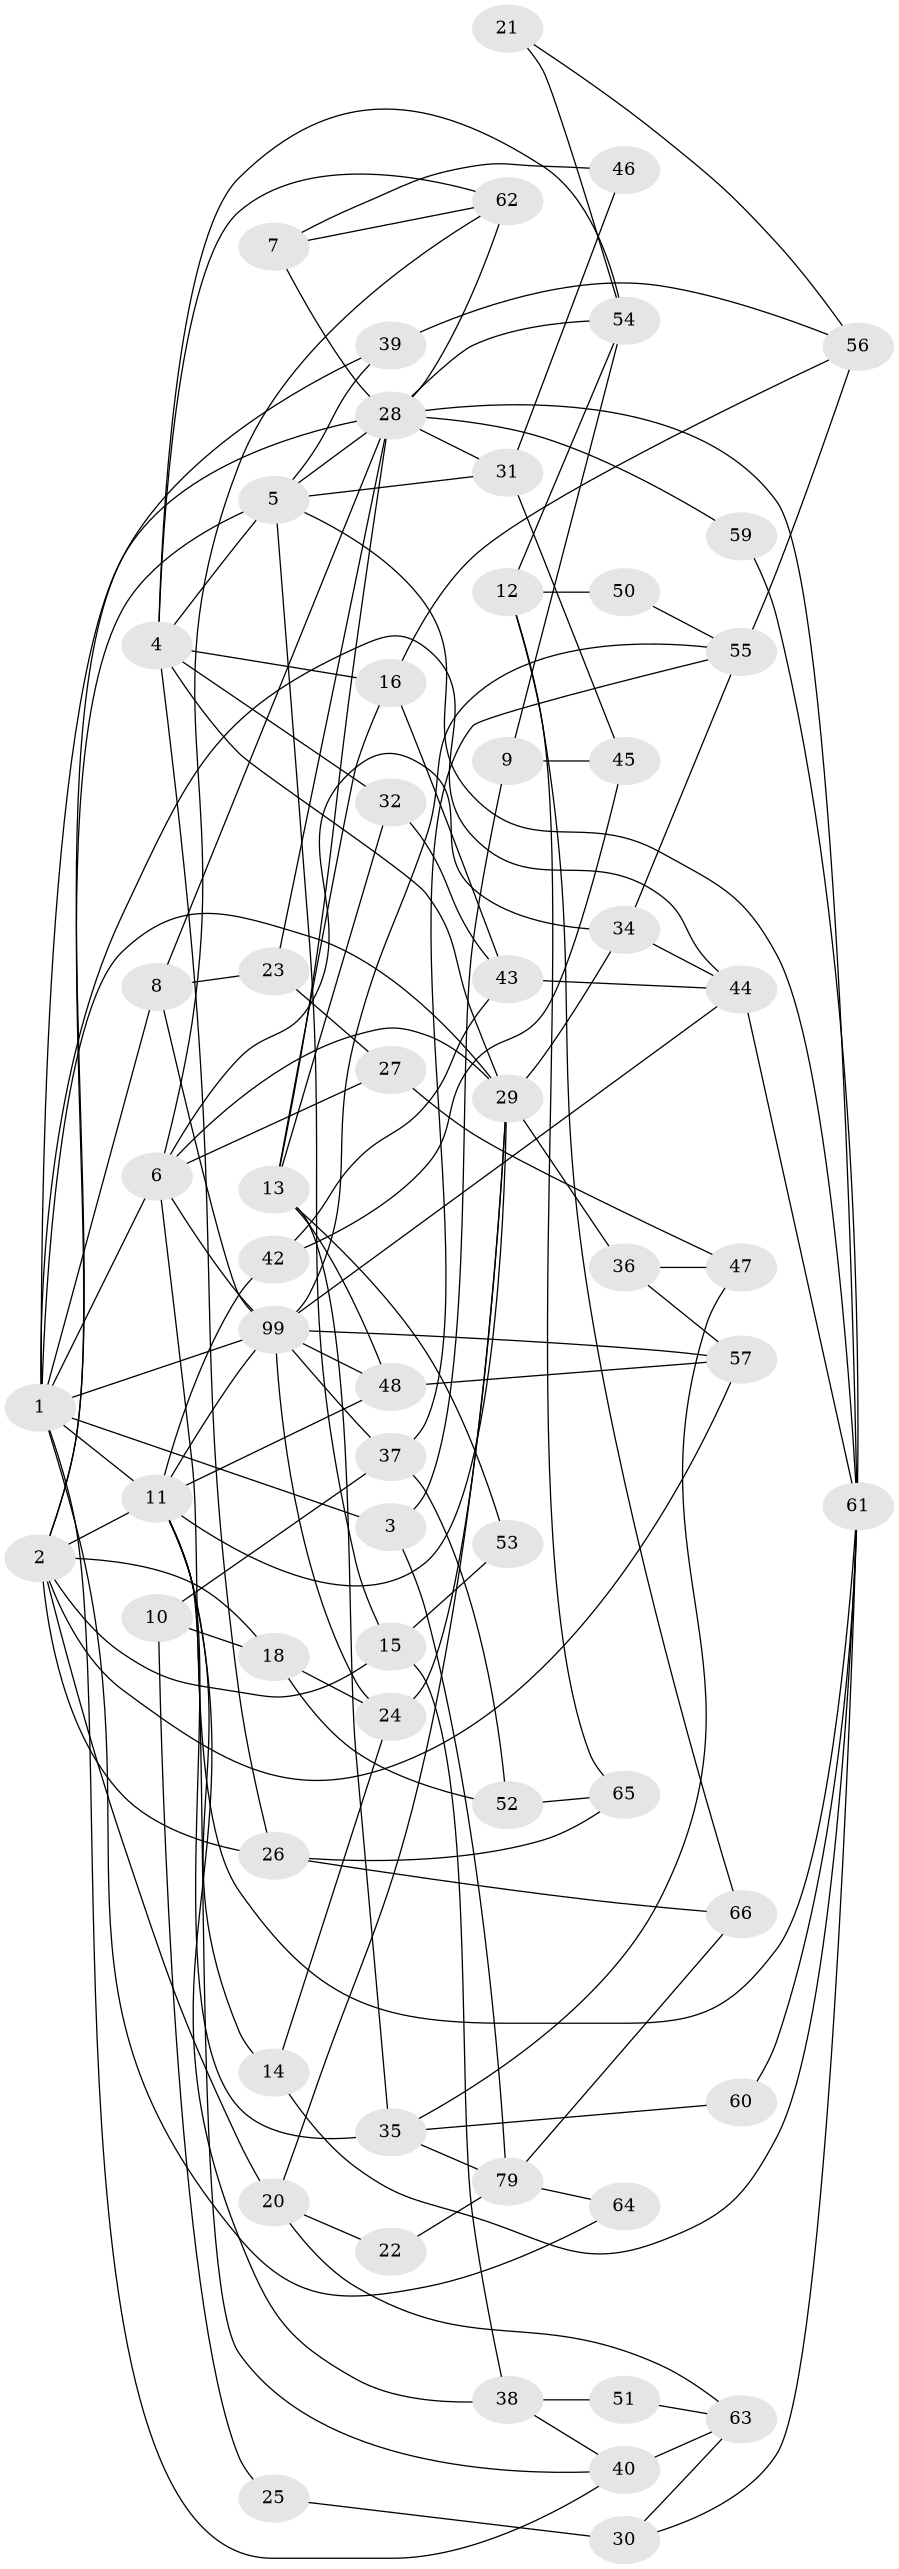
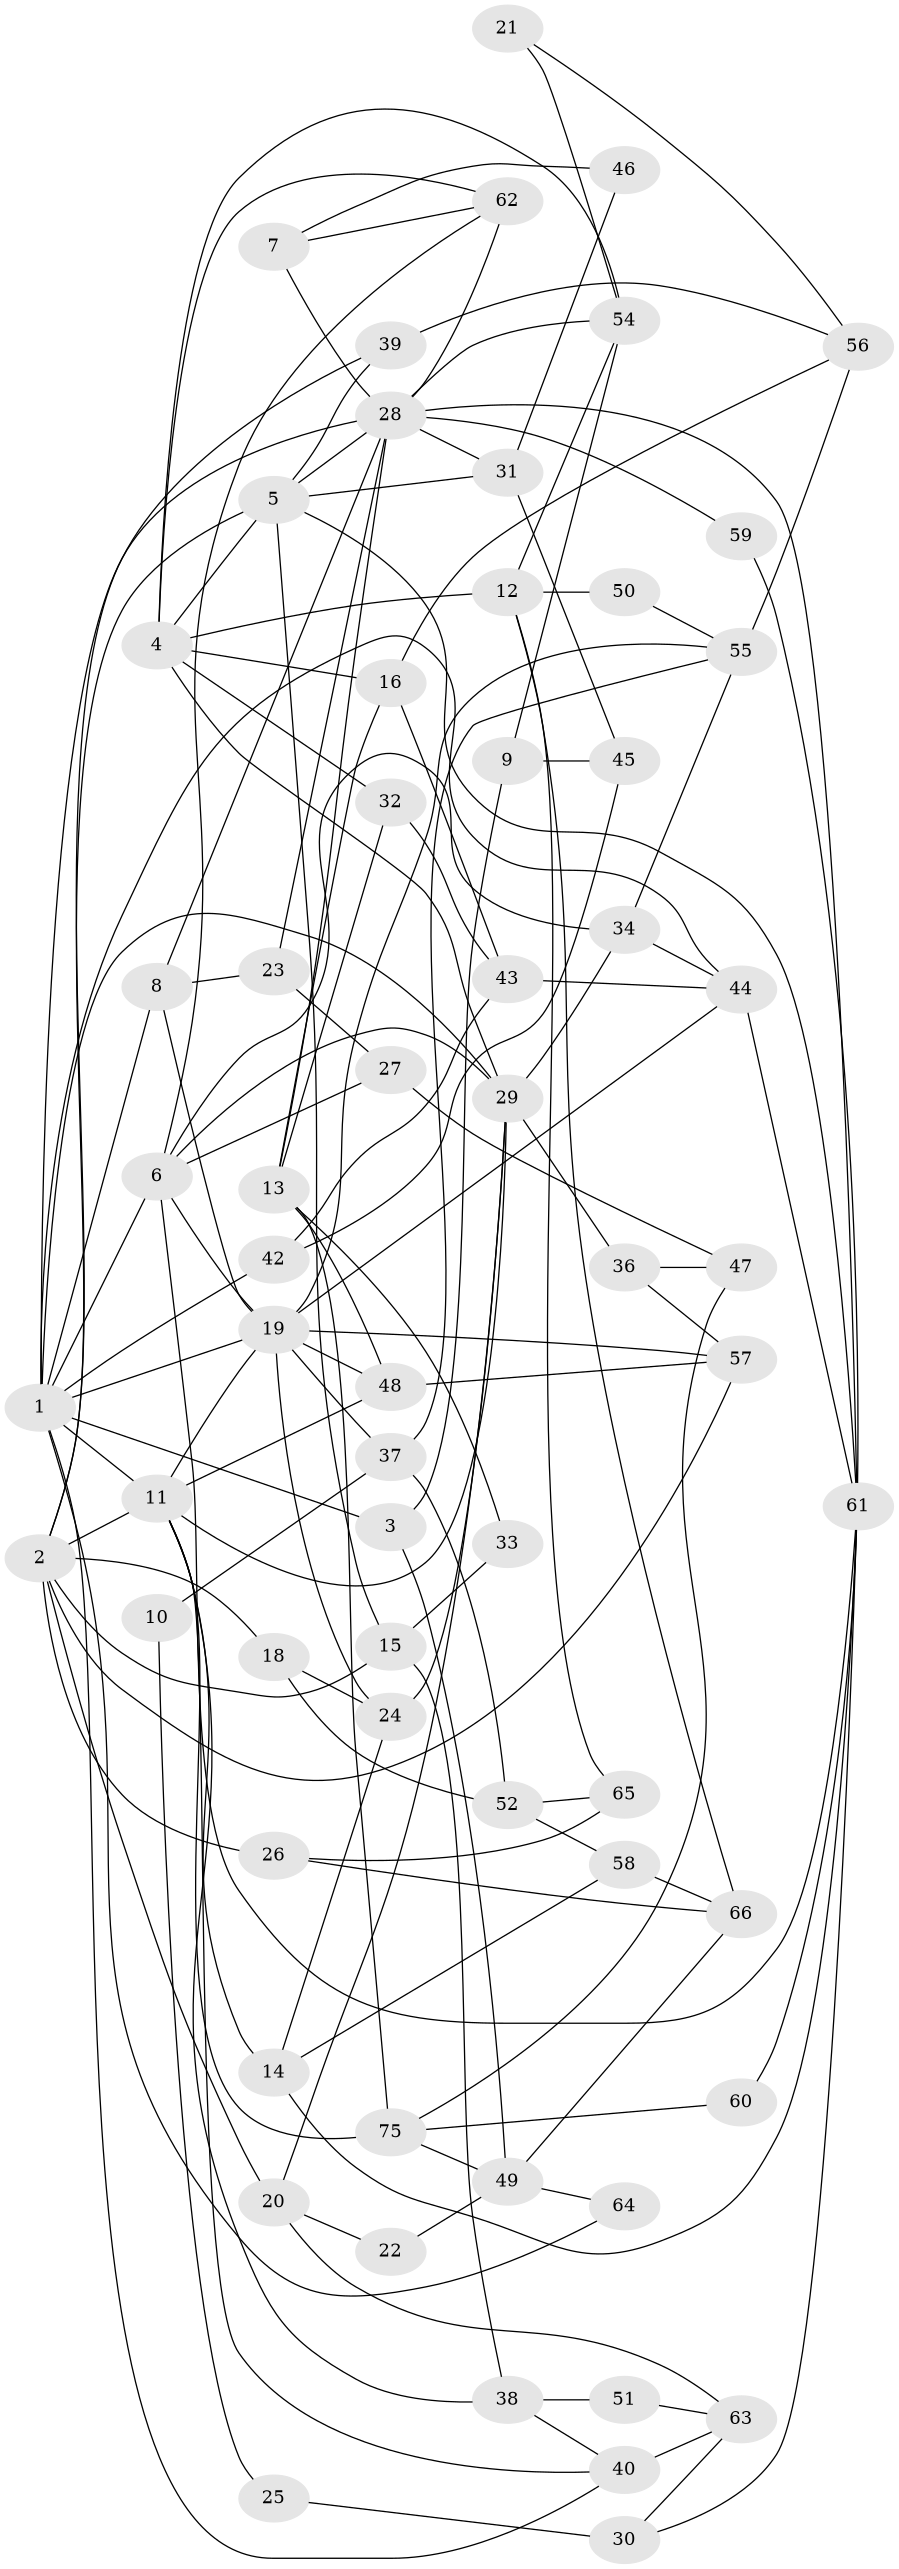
edge "4" -- "26": now "4" -- "12"
node "99": label "99" -> "19"
edge "42" -- "11": now "42" -- "1"
node "53": label "53" -> "33"
edge "10" -- "18": removed
node "58": added
node "35": label "35" -> "75"
node "79": label "79" -> "49"
